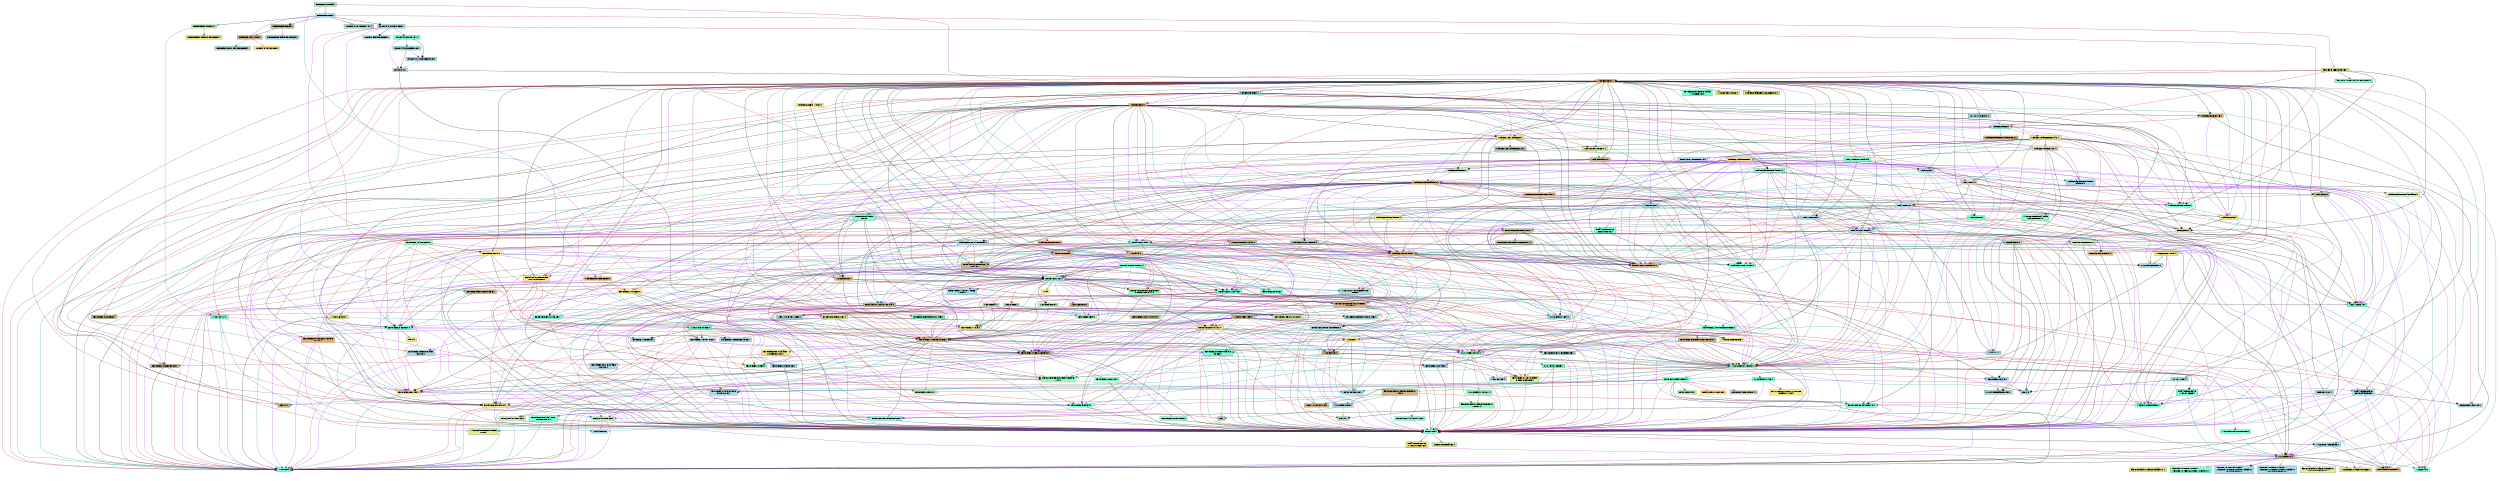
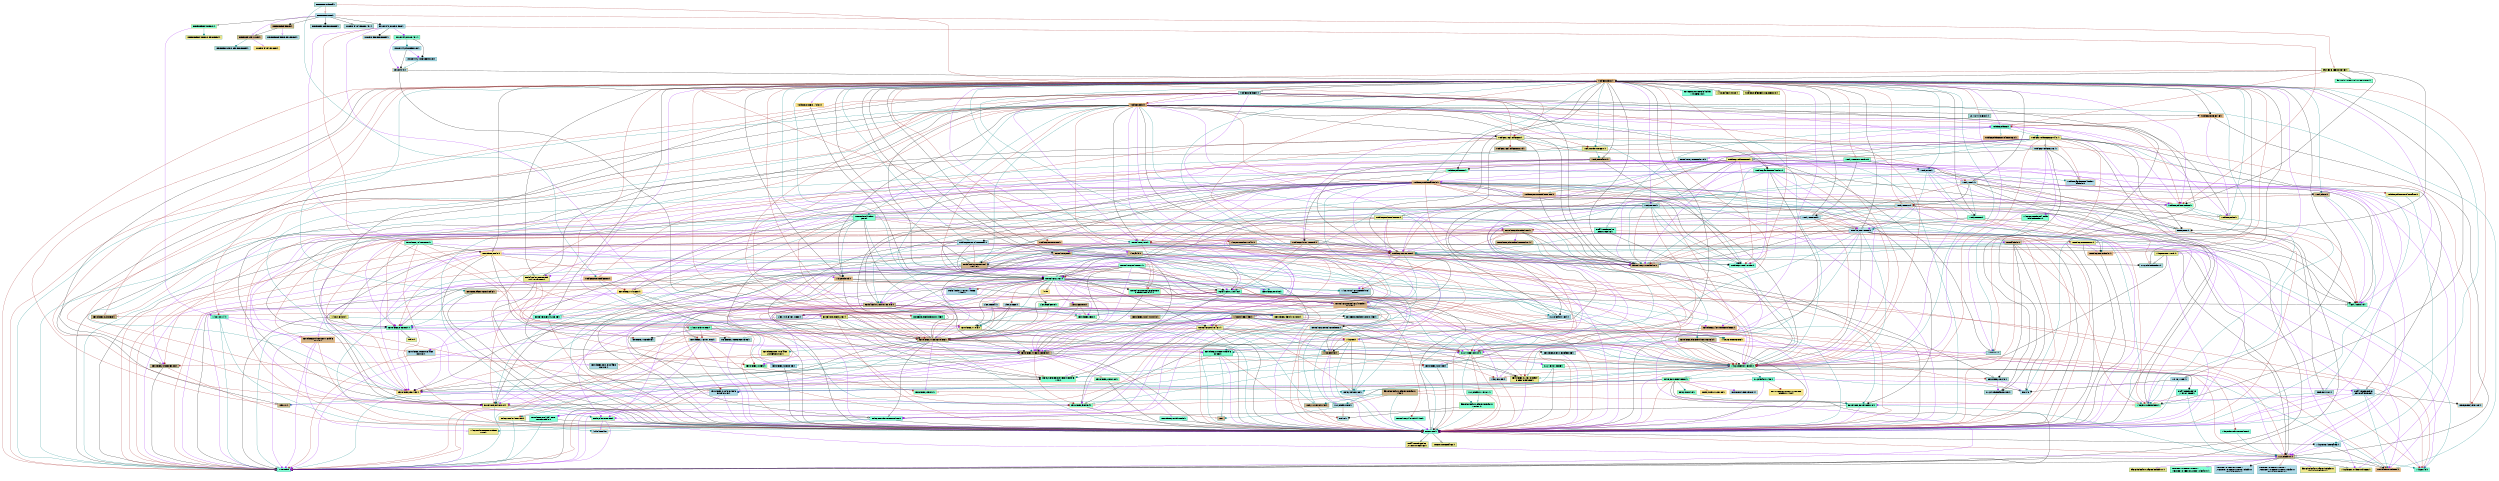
node "StateTreeTypes.generated.h": added
edge "UObject/Field.h" -> "Templates/EnableIf.h": removed
edge "UObject/Script.h" -> "Stats/Stats.h": removed
node "Templates/AlignmentTemplates.h": fillcolor aquamarine -> tan
